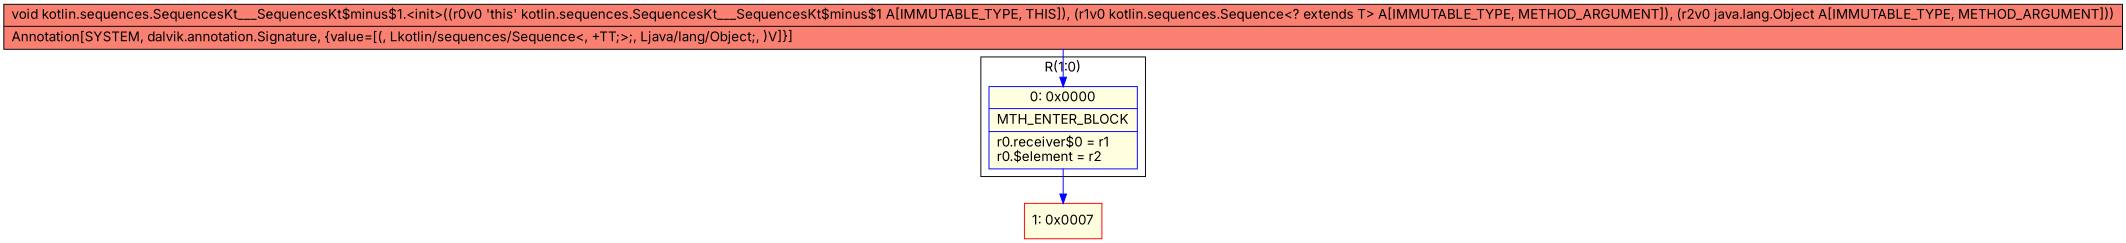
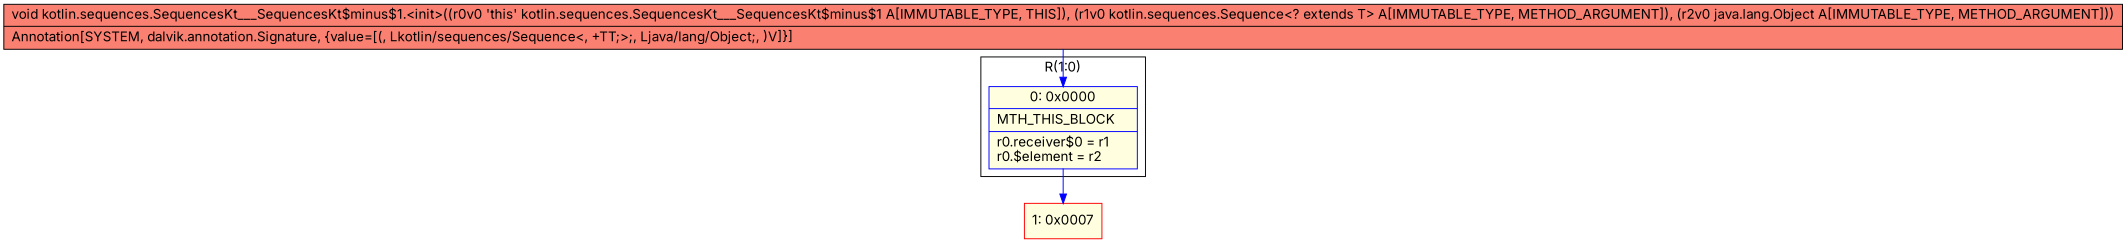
node "0: 0x0000": text "MTH_ENTER_BLOCK" -> "MTH_THIS_BLOCK"
